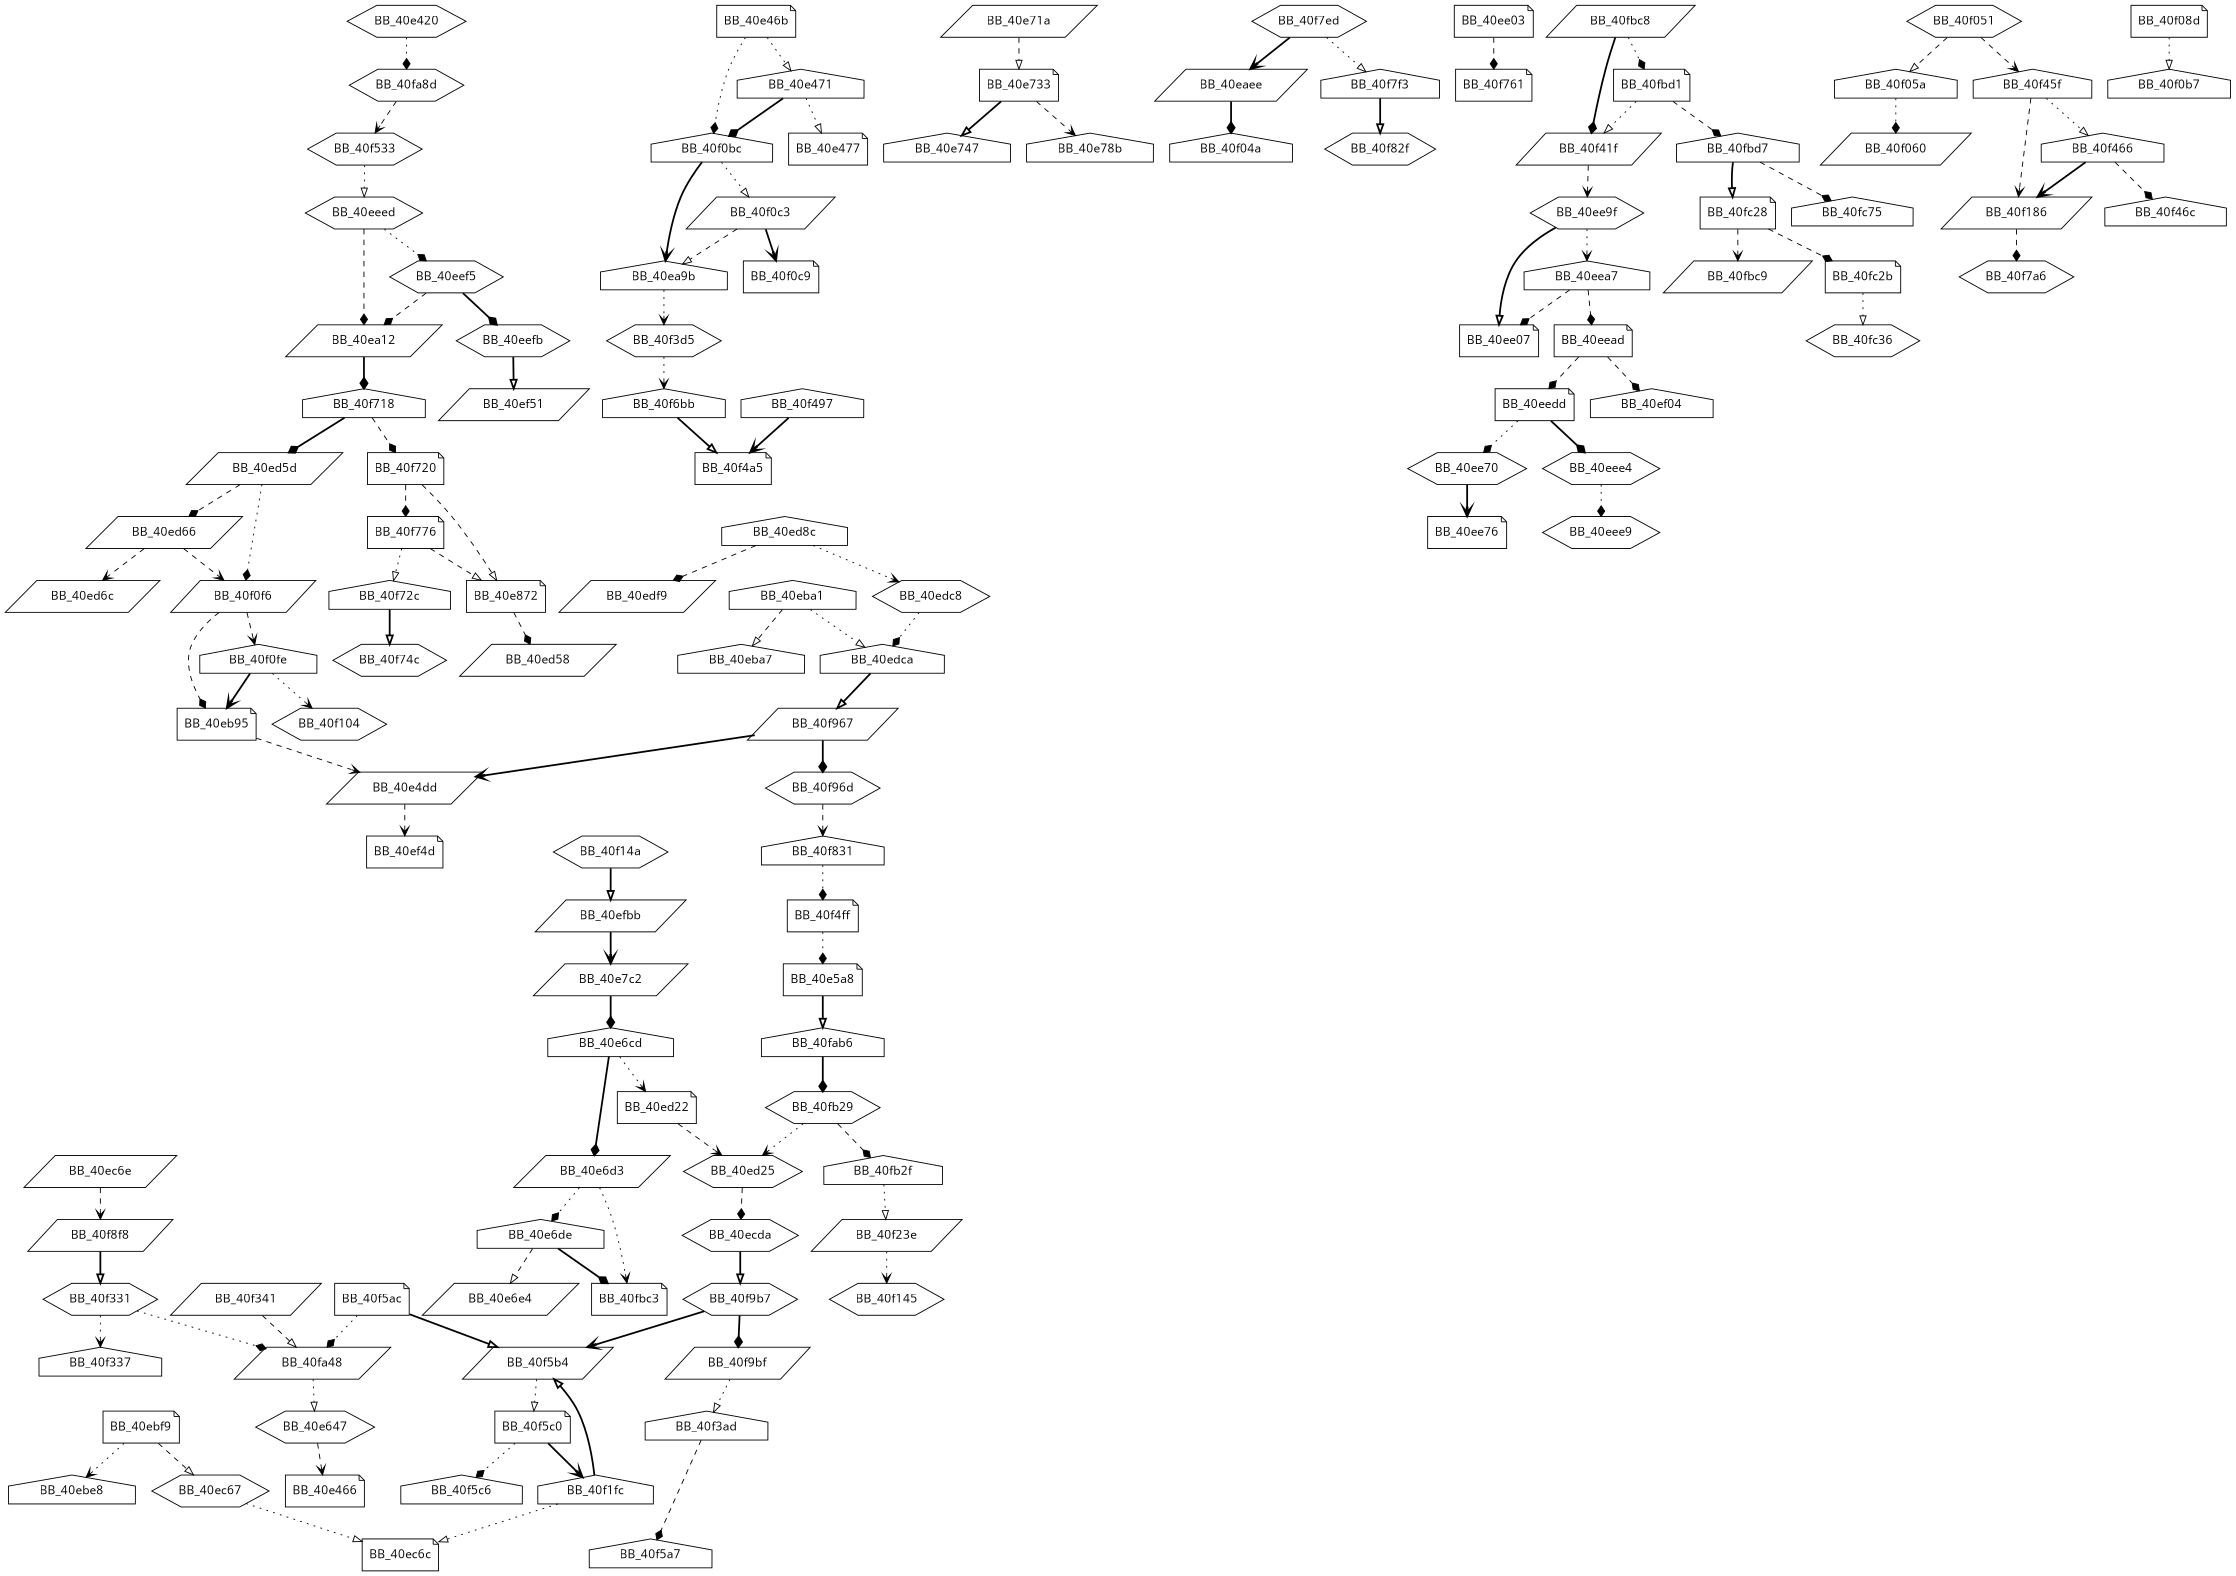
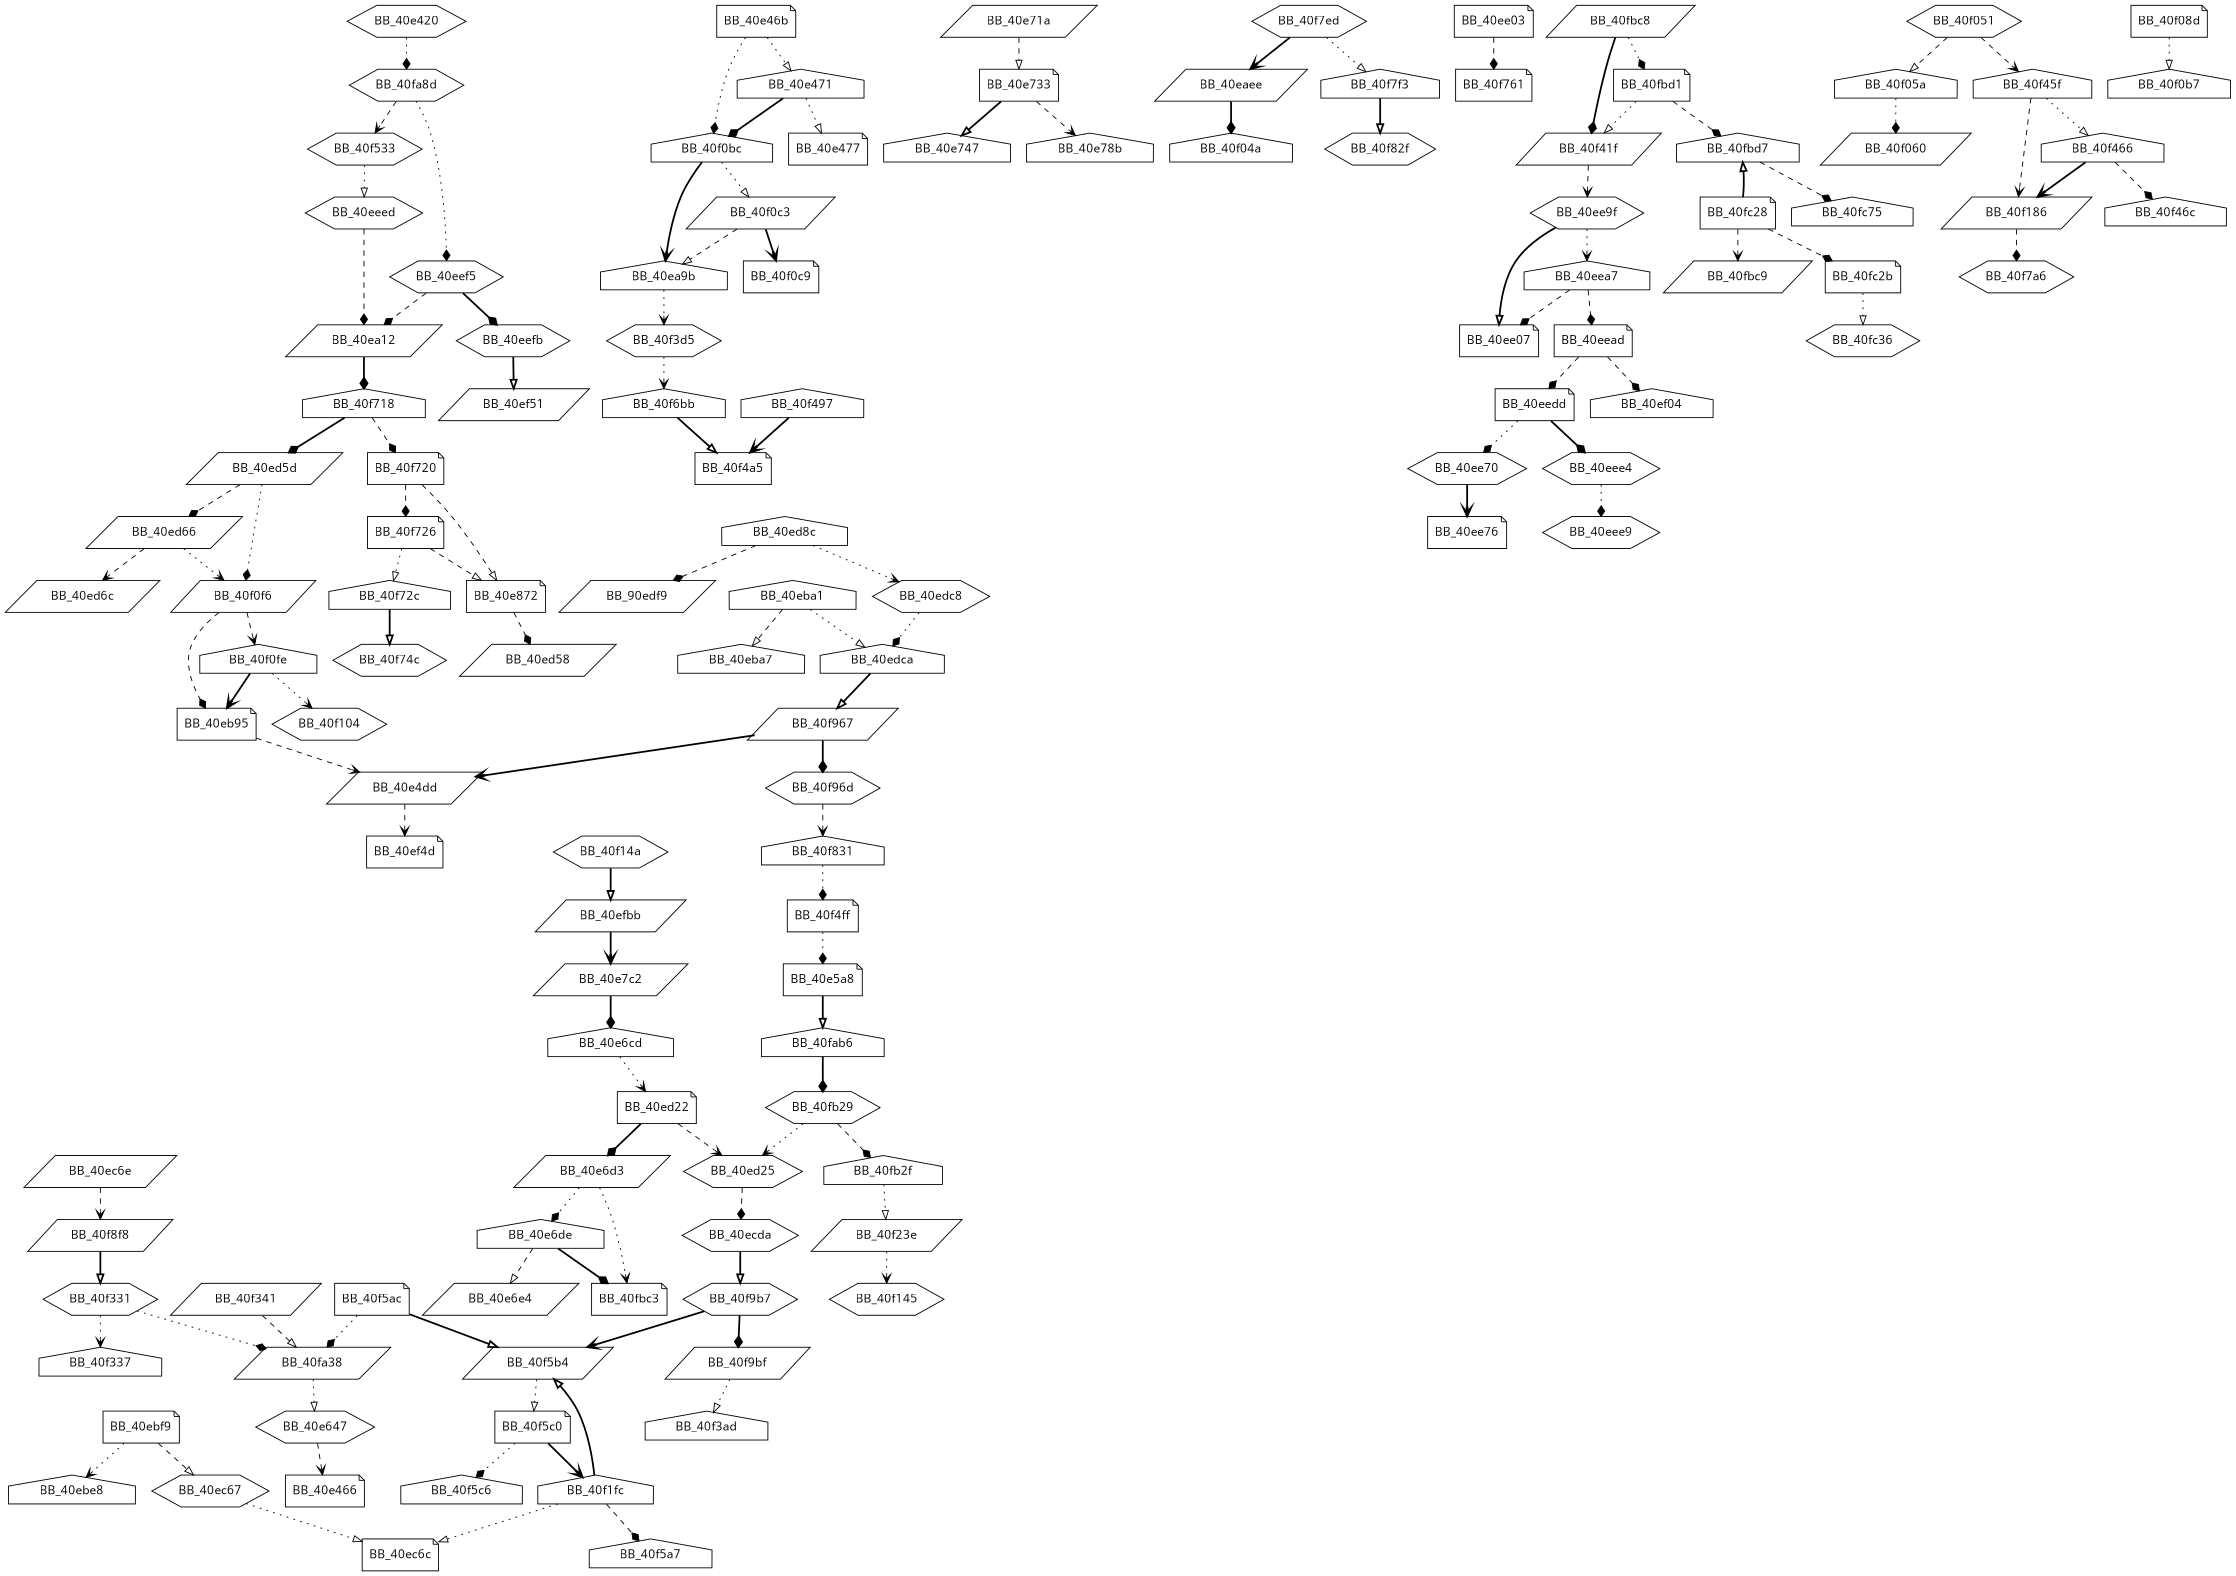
edge "BB_40fbd7" -> "BB_40fc28": reversed
edge "BB_40eeed" -> "BB_40eef5": now "BB_40fa8d" -> "BB_40eef5"
node "BB_40f776": label "BB_40f776" -> "BB_40f726"
edge "BB_40ed66" -> "BB_40f0f6": style dashed -> dotted
node "BB_40edf9": label "BB_40edf9" -> "BB_90edf9"
edge "BB_40e6cd" -> "BB_40e6d3": now "BB_40ed22" -> "BB_40e6d3"
node "BB_40fa48": label "BB_40fa48" -> "BB_40fa38"
edge "BB_40f3ad" -> "BB_40f5a7": now "BB_40f1fc" -> "BB_40f5a7"
